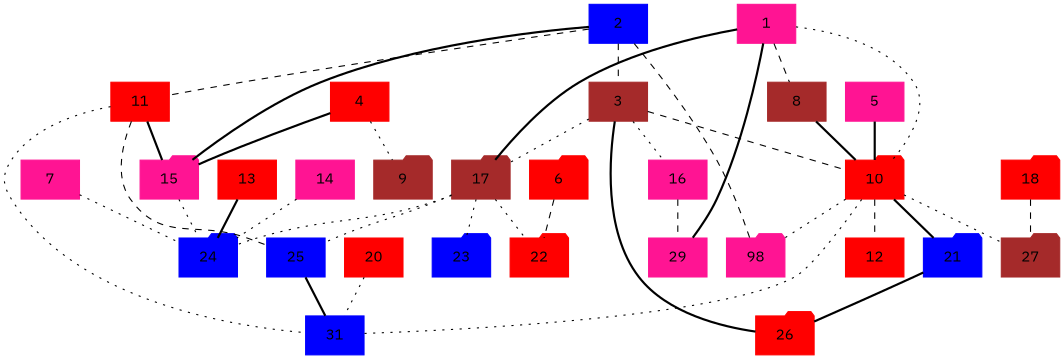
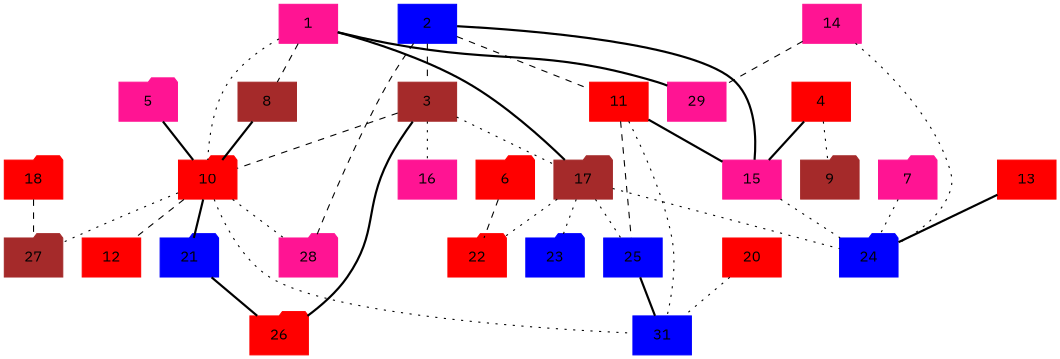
node "5": shape box -> folder
node "7": shape box -> folder
node "15": shape folder -> box
edge "16" -- "29": now "14" -- "29"
node "98": label "98" -> "28"
